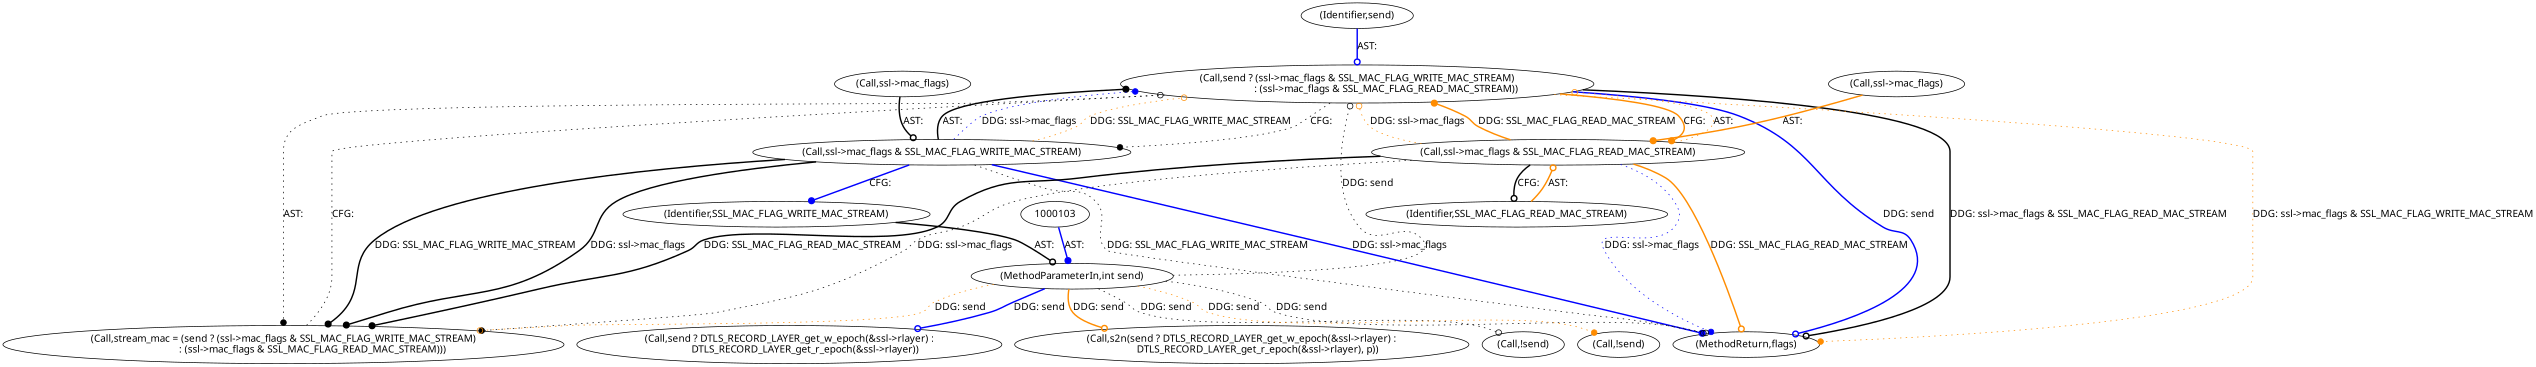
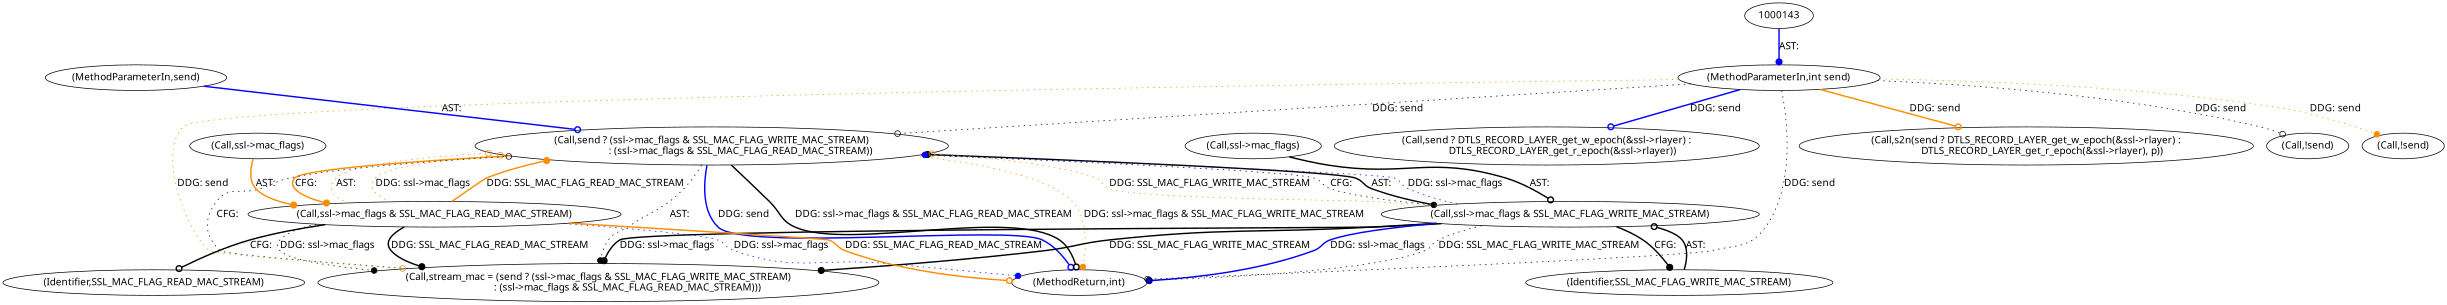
node "(Identifier,send)": label "(Identifier,send)" -> "(MethodParameterIn,send)"
edge "(Call,ssl->mac_flags & SSL_MAC_FLAG_WRITE_MAC_STREAM)" -> "(Identifier,SSL_MAC_FLAG_WRITE_MAC_STREAM)": color blue -> black
edge "(Identifier,SSL_MAC_FLAG_READ_MAC_STREAM)" -> "(Call,ssl->mac_flags & SSL_MAC_FLAG_READ_MAC_STREAM)": removed, label "AST:"
node "1000103": label "1000103" -> "1000143"
edge "(Identifier,SSL_MAC_FLAG_WRITE_MAC_STREAM)" -> "(MethodParameterIn,int send)": now "(Identifier,SSL_MAC_FLAG_WRITE_MAC_STREAM)" -> "(Call,ssl->mac_flags & SSL_MAC_FLAG_WRITE_MAC_STREAM)"
node "(MethodReturn,flags)": label "(MethodReturn,flags)" -> "(MethodReturn,int)"
